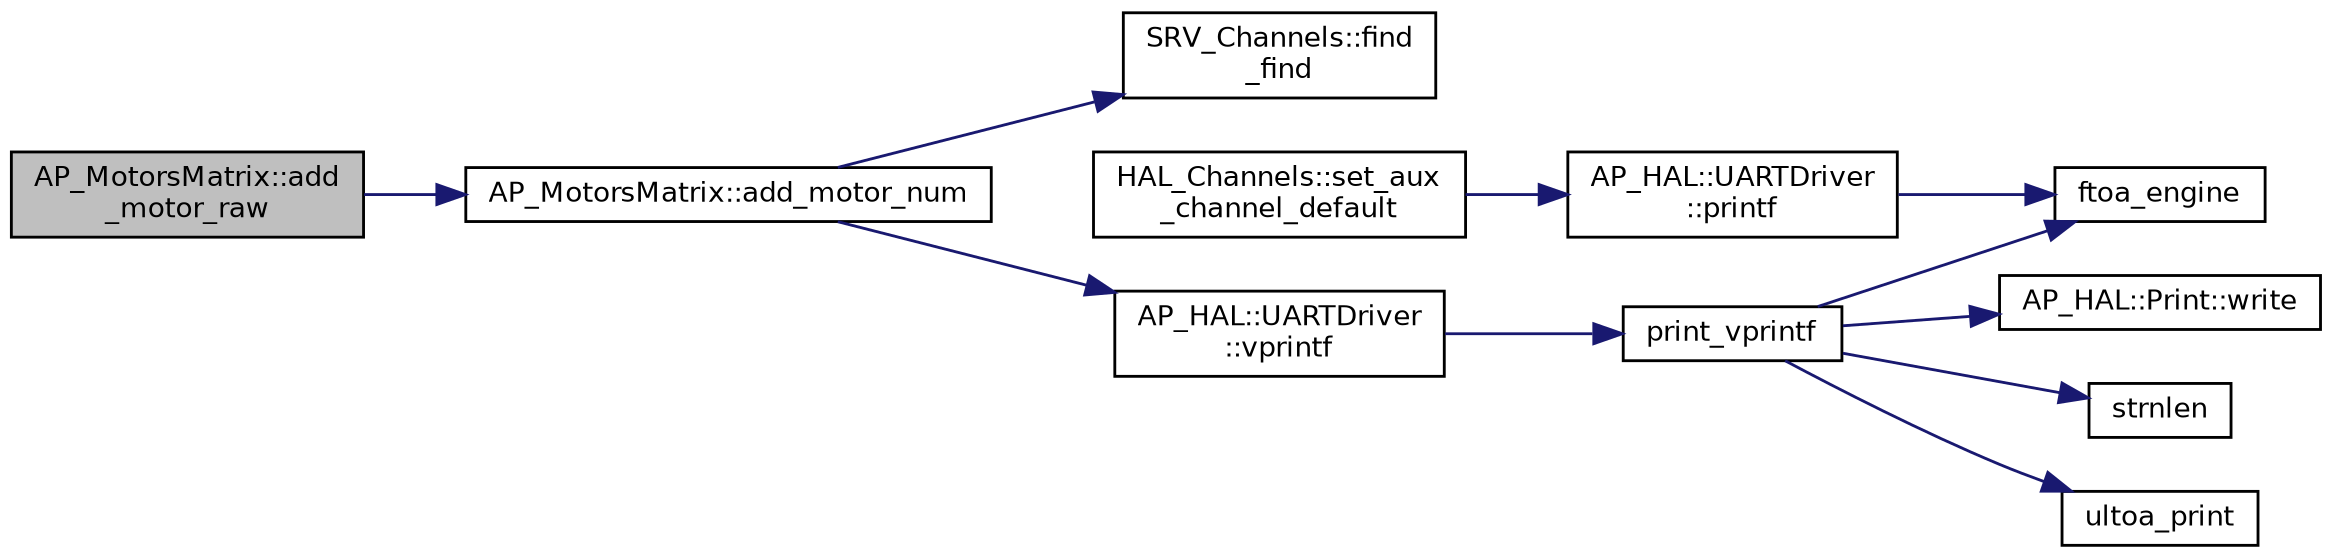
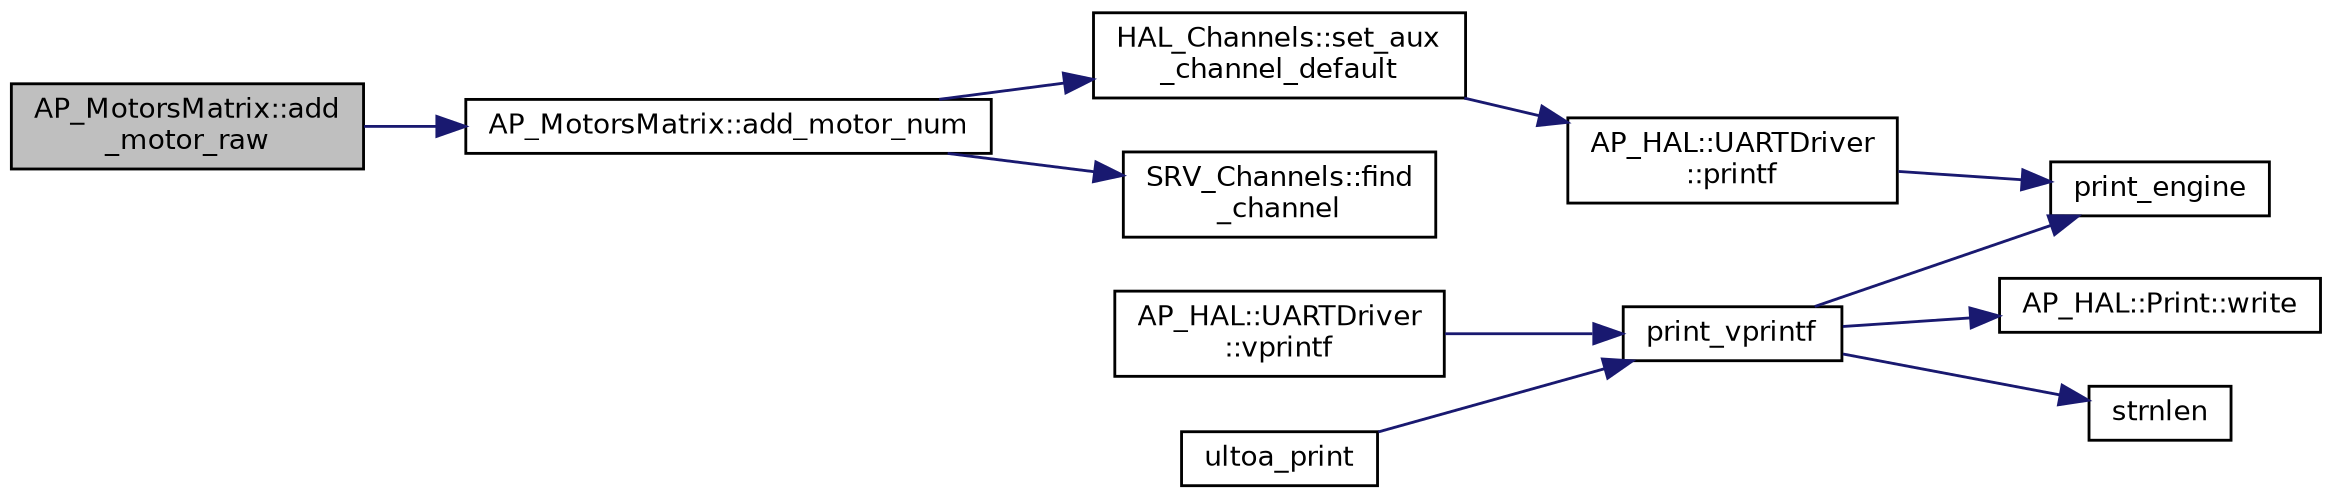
node "SRV_Channels::find _find": label "SRV_Channels::find _find" -> "SRV_Channels::find _channel"
node "ftoa_engine": label "ftoa_engine" -> "print_engine"
edge "AP_MotorsMatrix::add_motor_num" -> "AP_HAL::UARTDriver ::vprintf": now "AP_MotorsMatrix::add_motor_num" -> "HAL_Channels::set_aux _channel_default"
edge "print_vprintf" -> "ultoa_print": reversed
